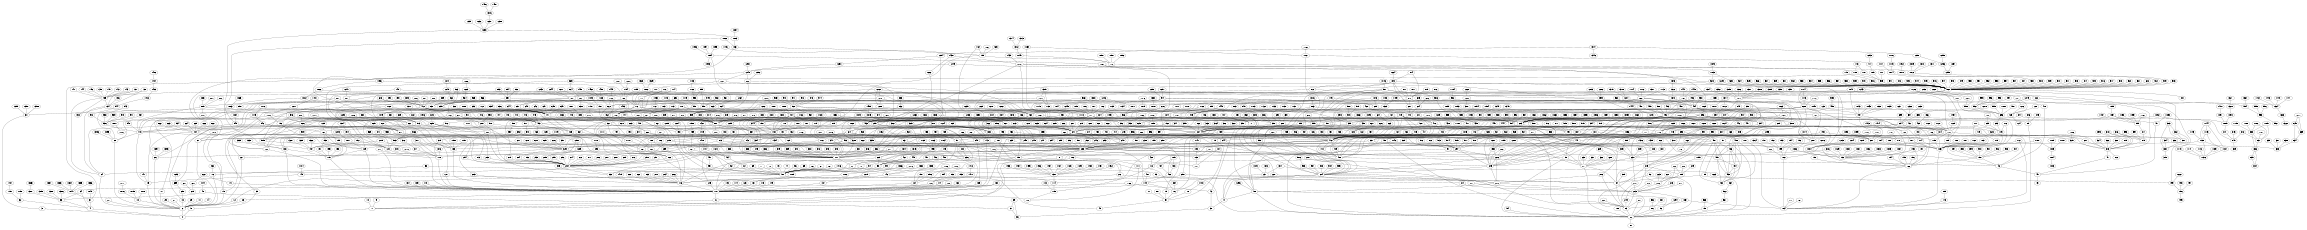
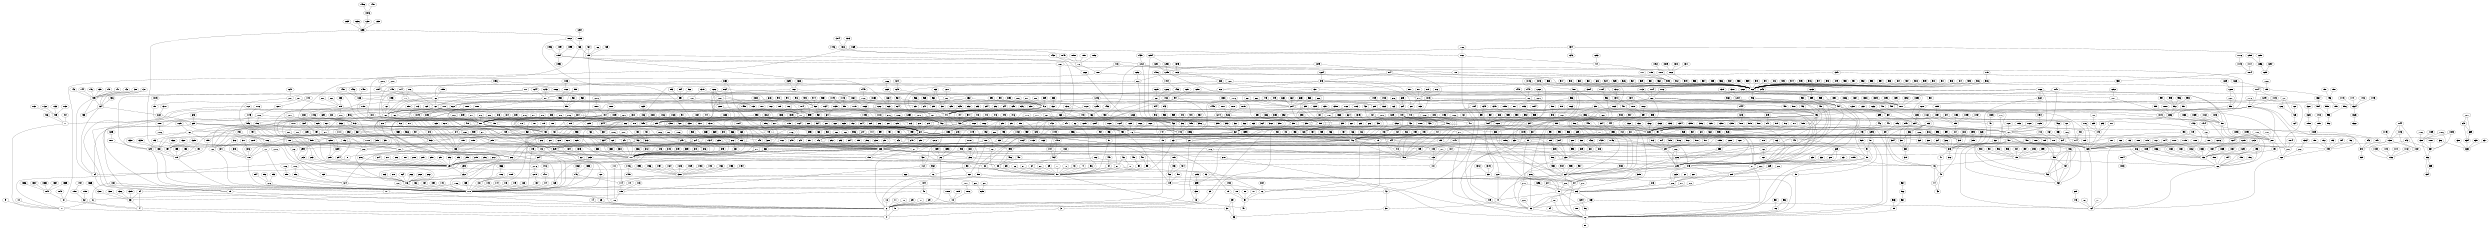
node "44": added
